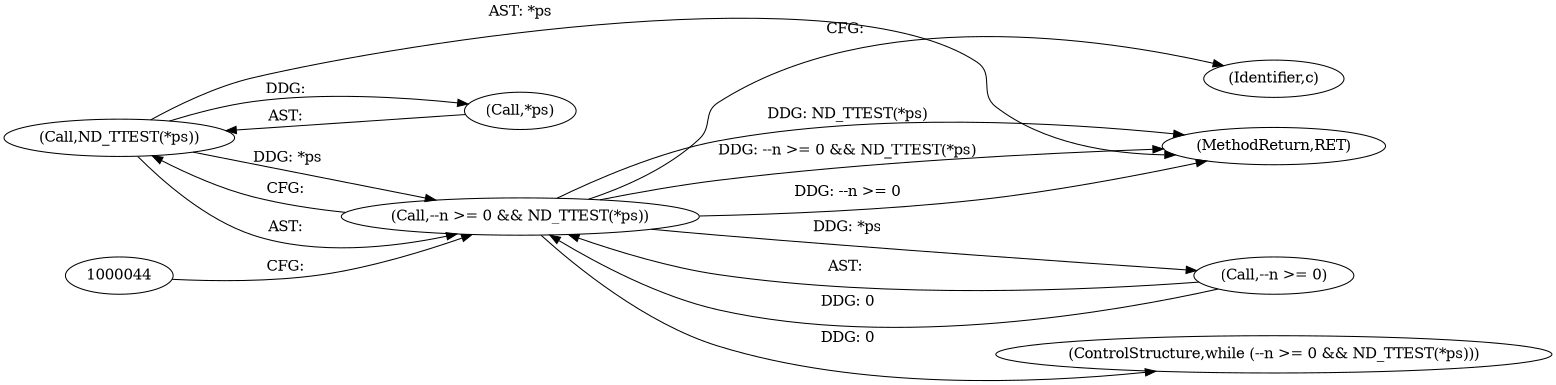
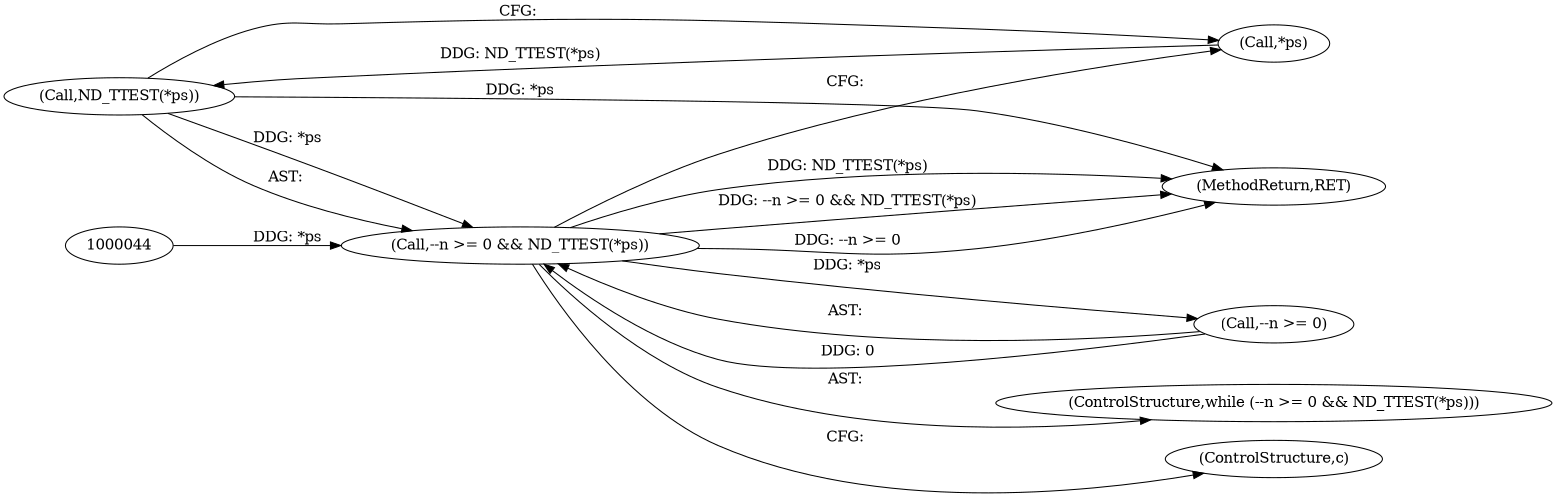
edge "(Call,ND_TTEST(*ps))" -> "(MethodReturn,RET)": label "AST: *ps" -> "DDG: *ps"
node "(Identifier,c)": label "(Identifier,c)" -> "(ControlStructure,c)"
edge "(Call,ND_TTEST(*ps))" -> "(Call,*ps)": label "DDG: " -> "CFG: "
edge "(Call,*ps)" -> "(Call,ND_TTEST(*ps))": label "AST: " -> "DDG: ND_TTEST(*ps)"
edge "(Call,--n >= 0 && ND_TTEST(*ps))" -> "(Call,ND_TTEST(*ps))": now "(Call,--n >= 0 && ND_TTEST(*ps))" -> "(Call,*ps)"
edge "1000044" -> "(Call,--n >= 0 && ND_TTEST(*ps))": label "CFG: " -> "DDG: *ps"
edge "(Call,--n >= 0 && ND_TTEST(*ps))" -> "(ControlStructure,while (--n >= 0 && ND_TTEST(*ps)))": label "DDG: 0" -> "AST: "
